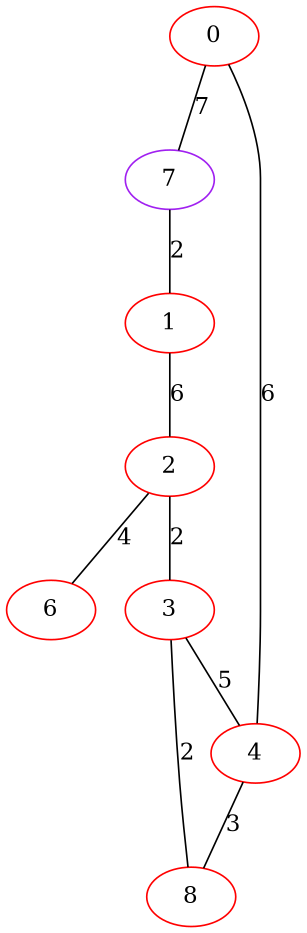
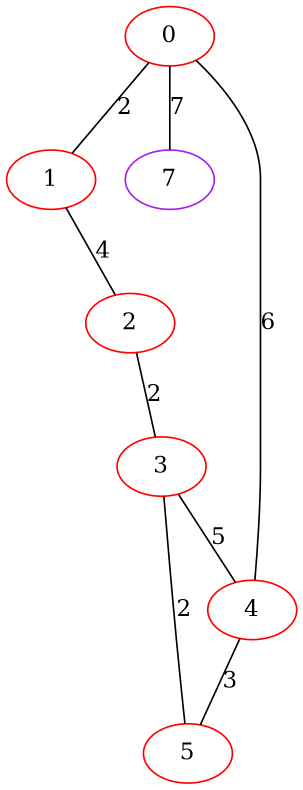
edge "7" -- "1": now "0" -- "1"
edge "1" -- "2": label "6" -> "4"
node "6": removed
node "8": label "8" -> "5"
